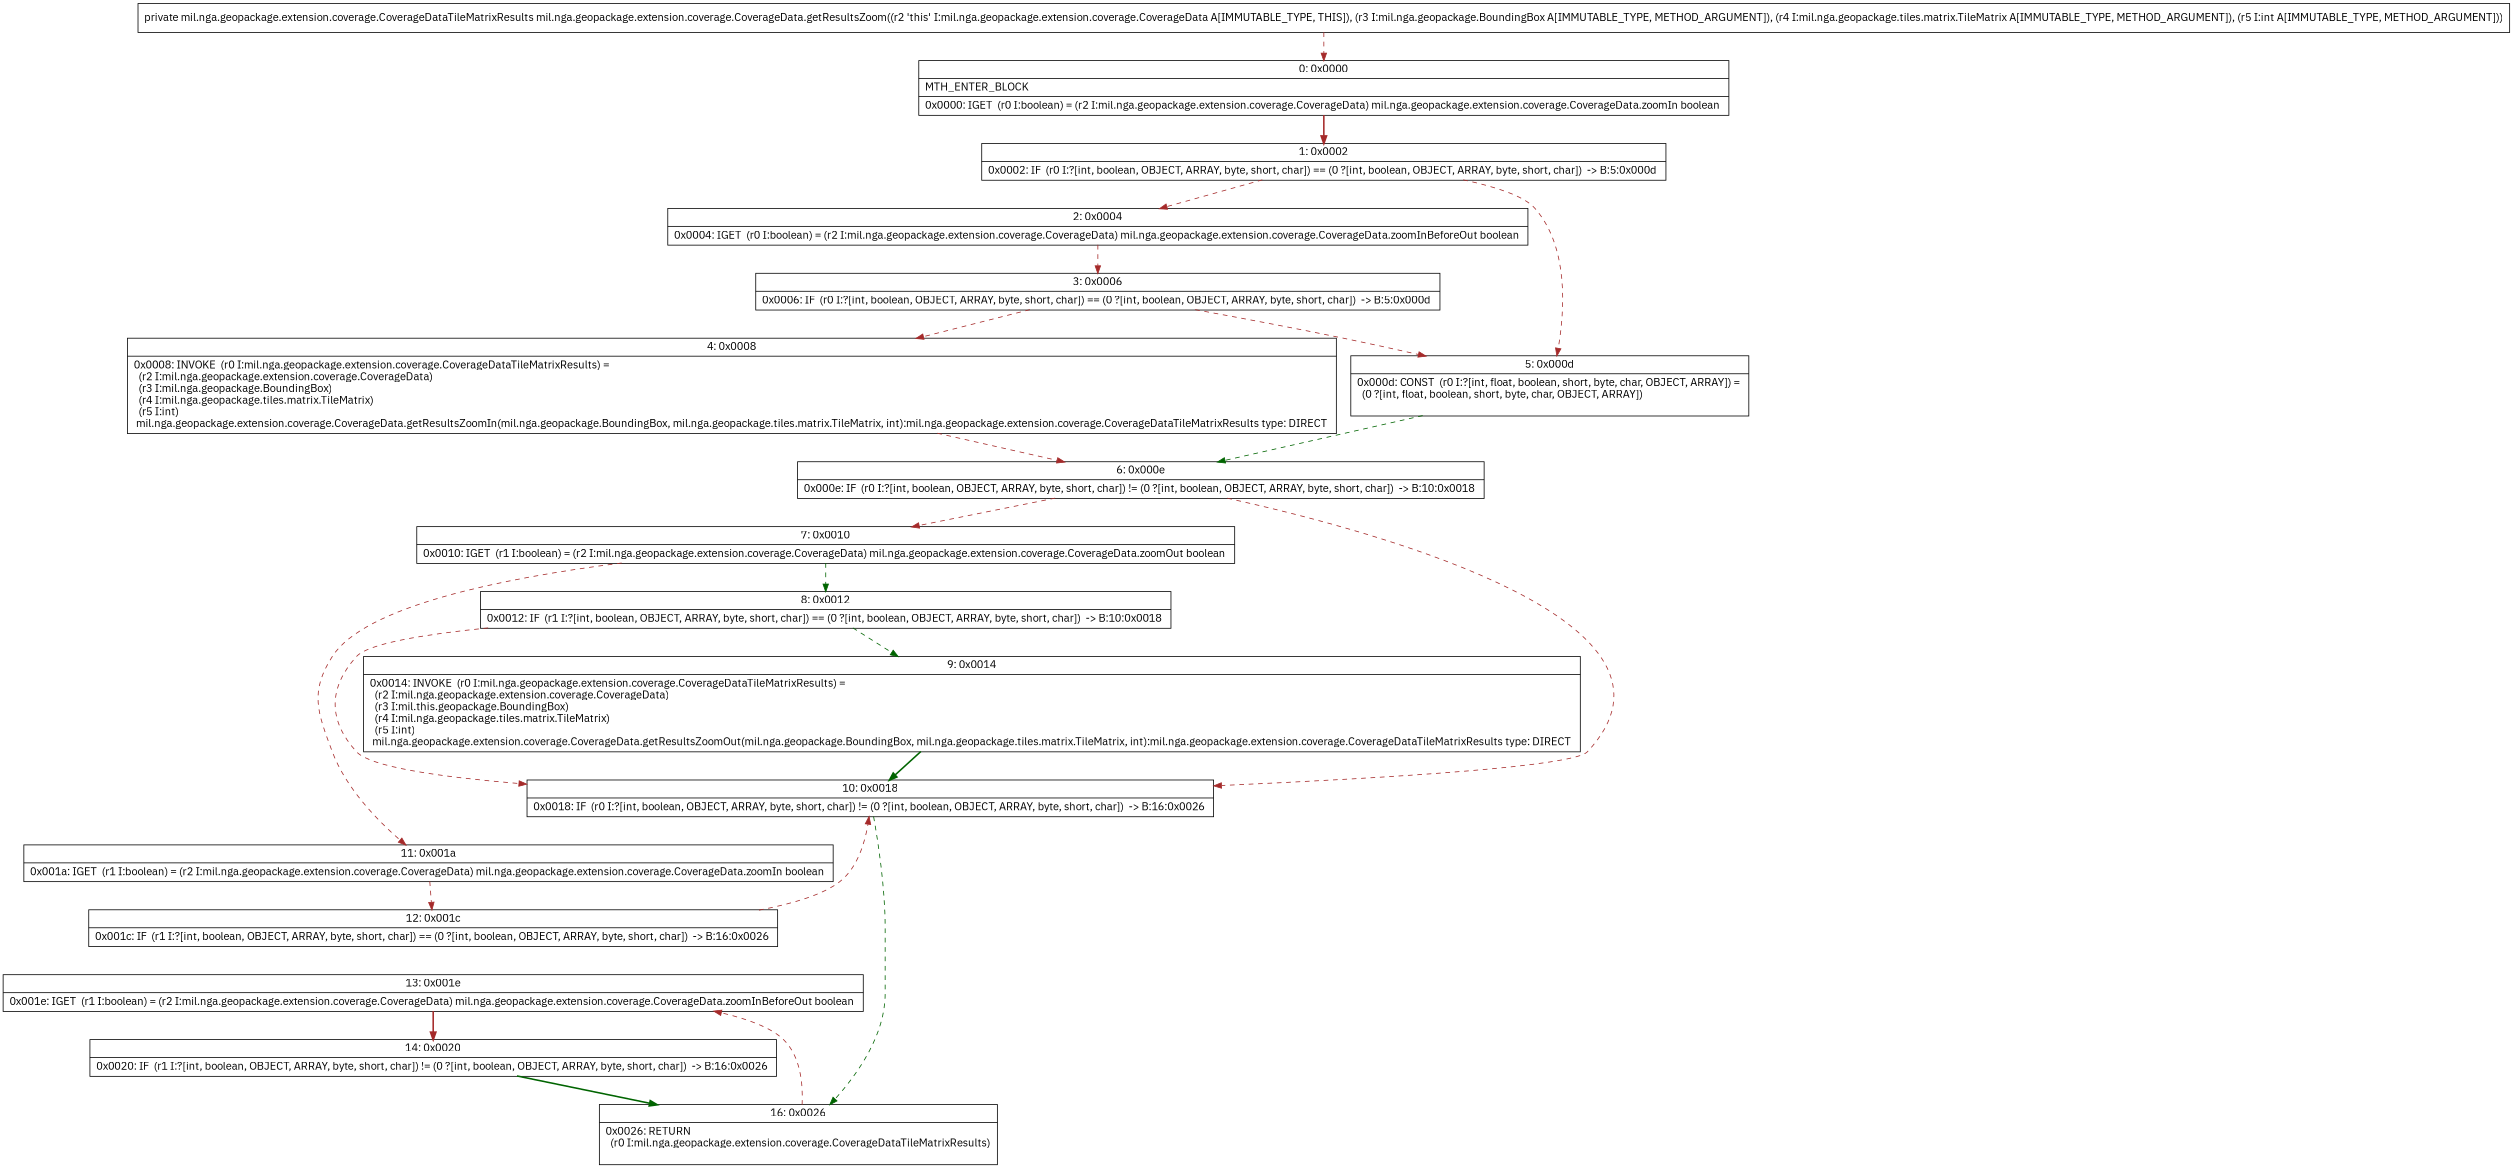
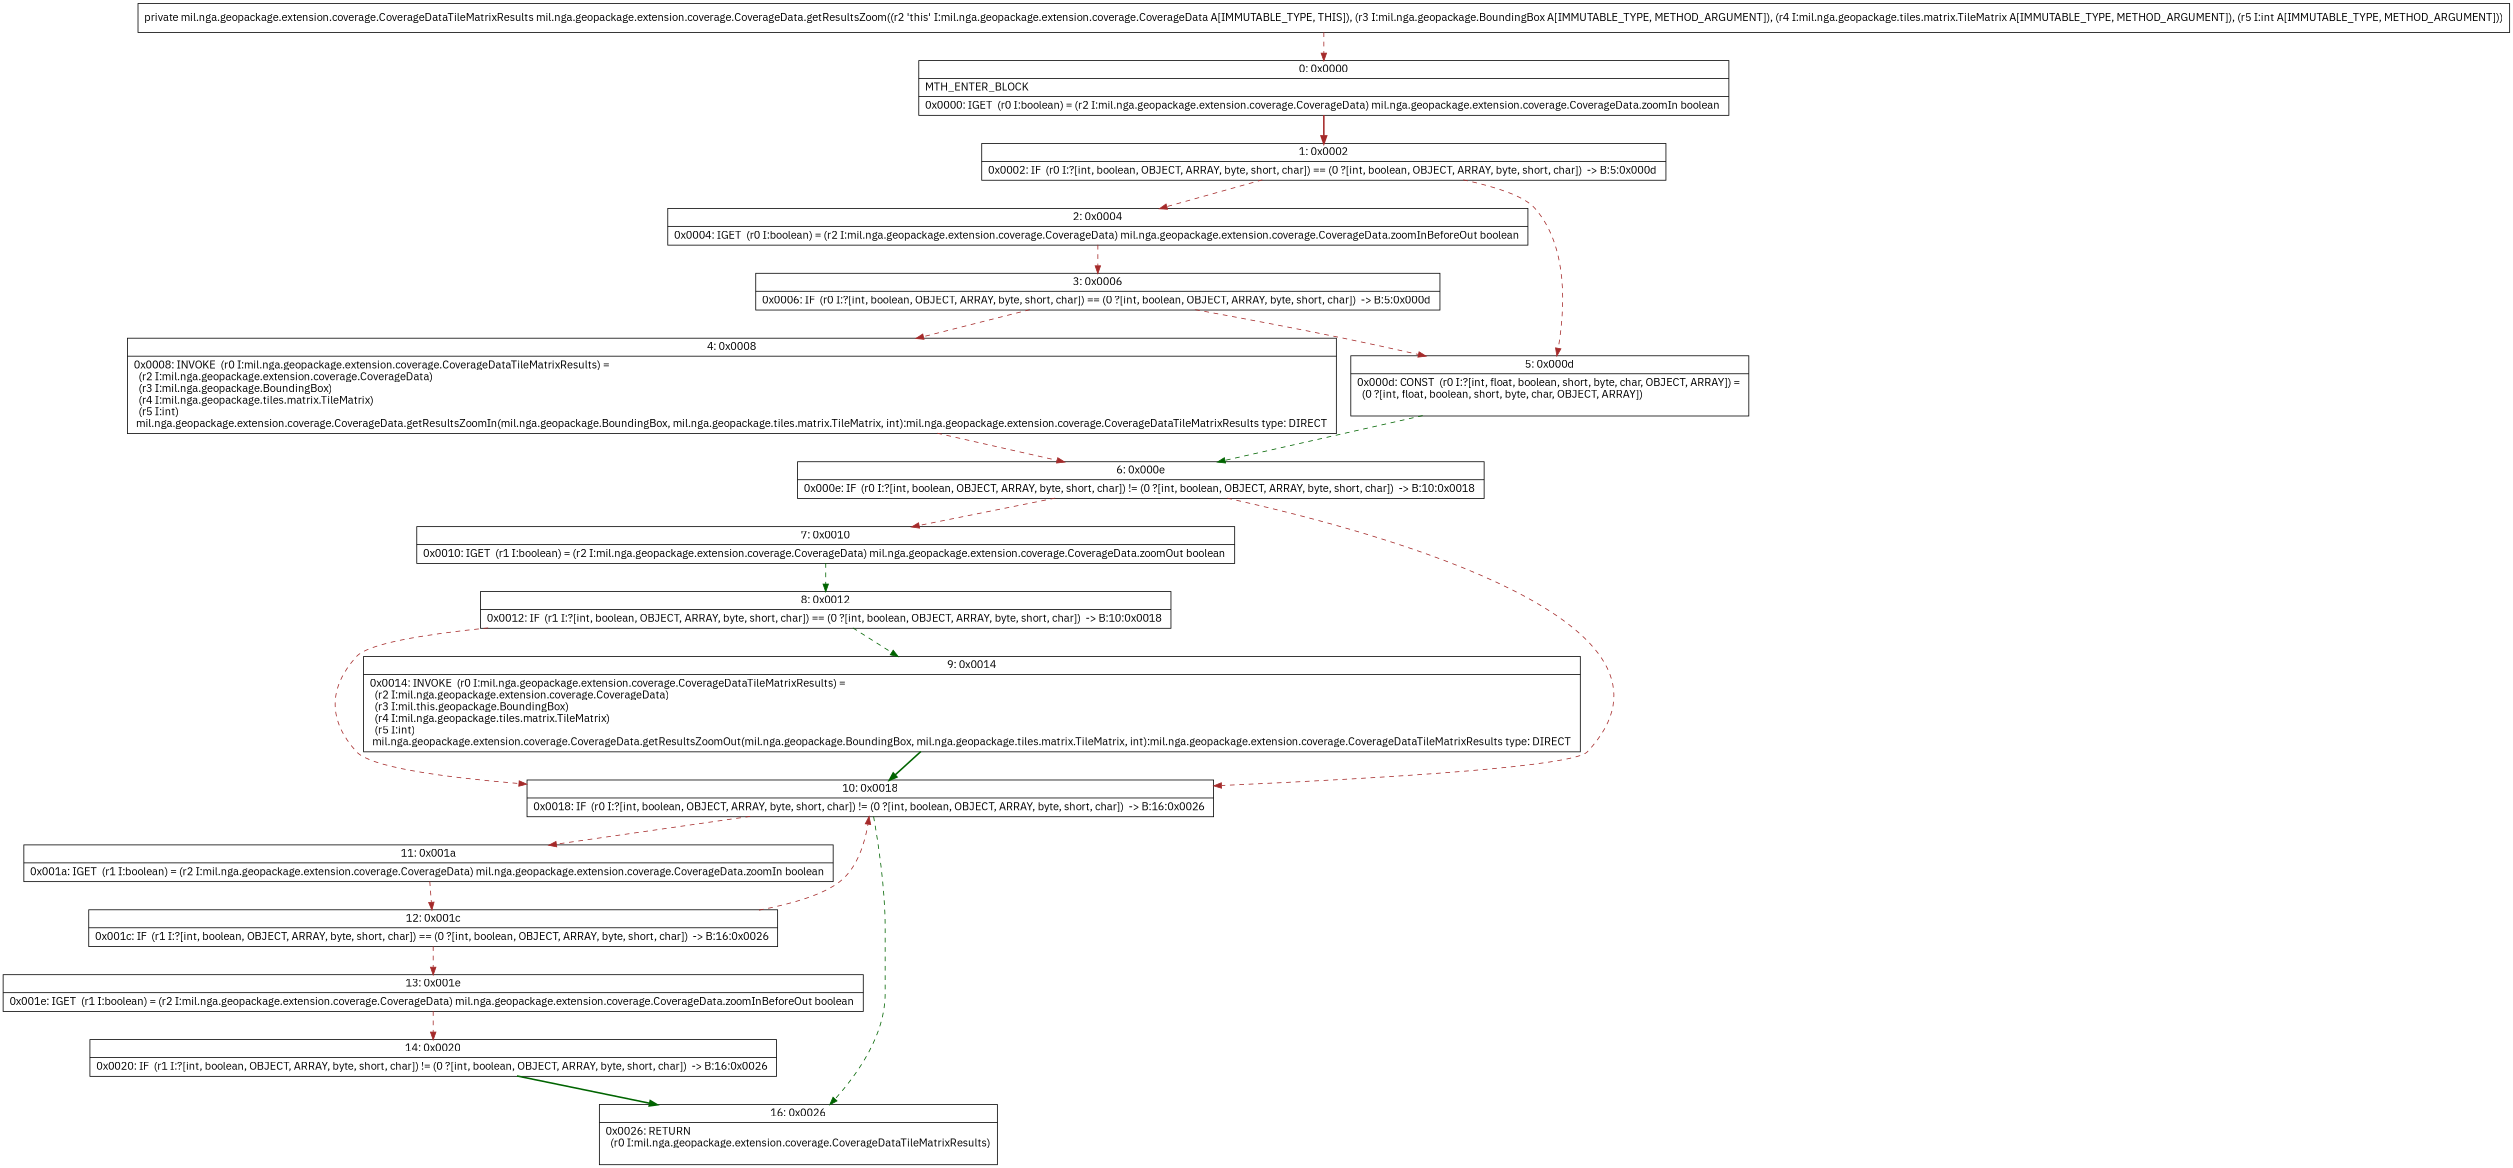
edge "7: 0x0010" -> "11: 0x001a": now "10: 0x0018" -> "11: 0x001a"
edge "13: 0x001e" -> "14: 0x0020": style bold -> dashed
edge "16: 0x0026" -> "13: 0x001e": now "12: 0x001c" -> "13: 0x001e"
